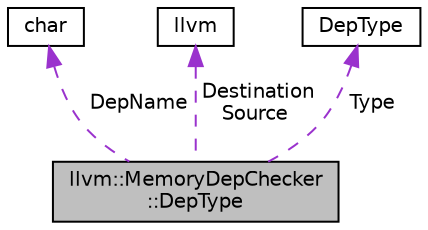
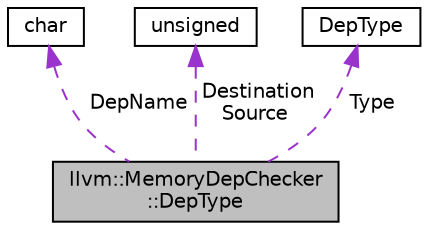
node "llvm": label "llvm" -> "unsigned"
